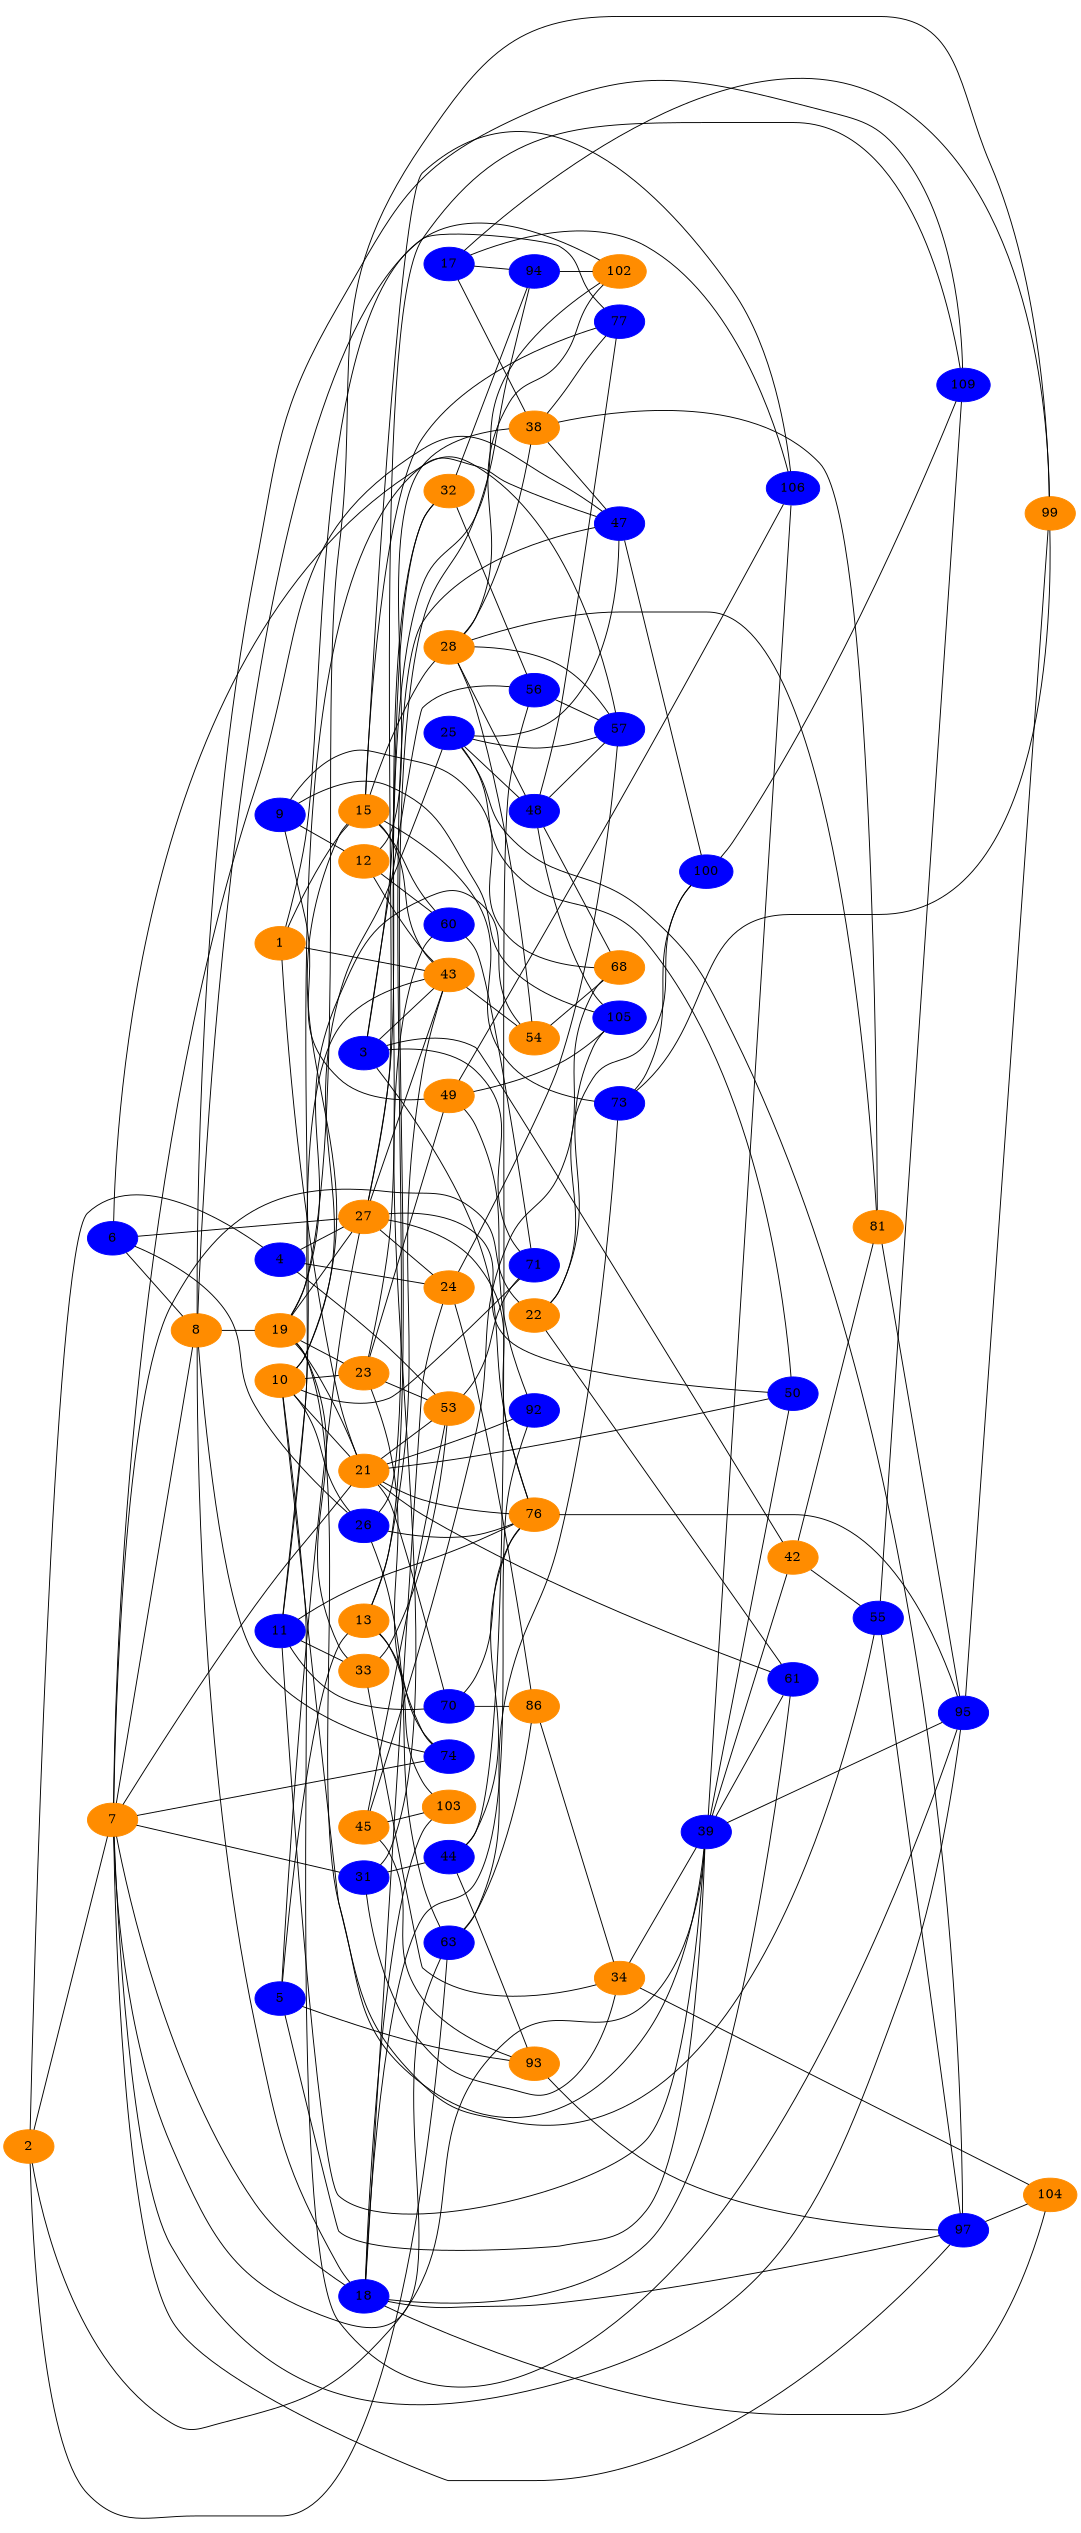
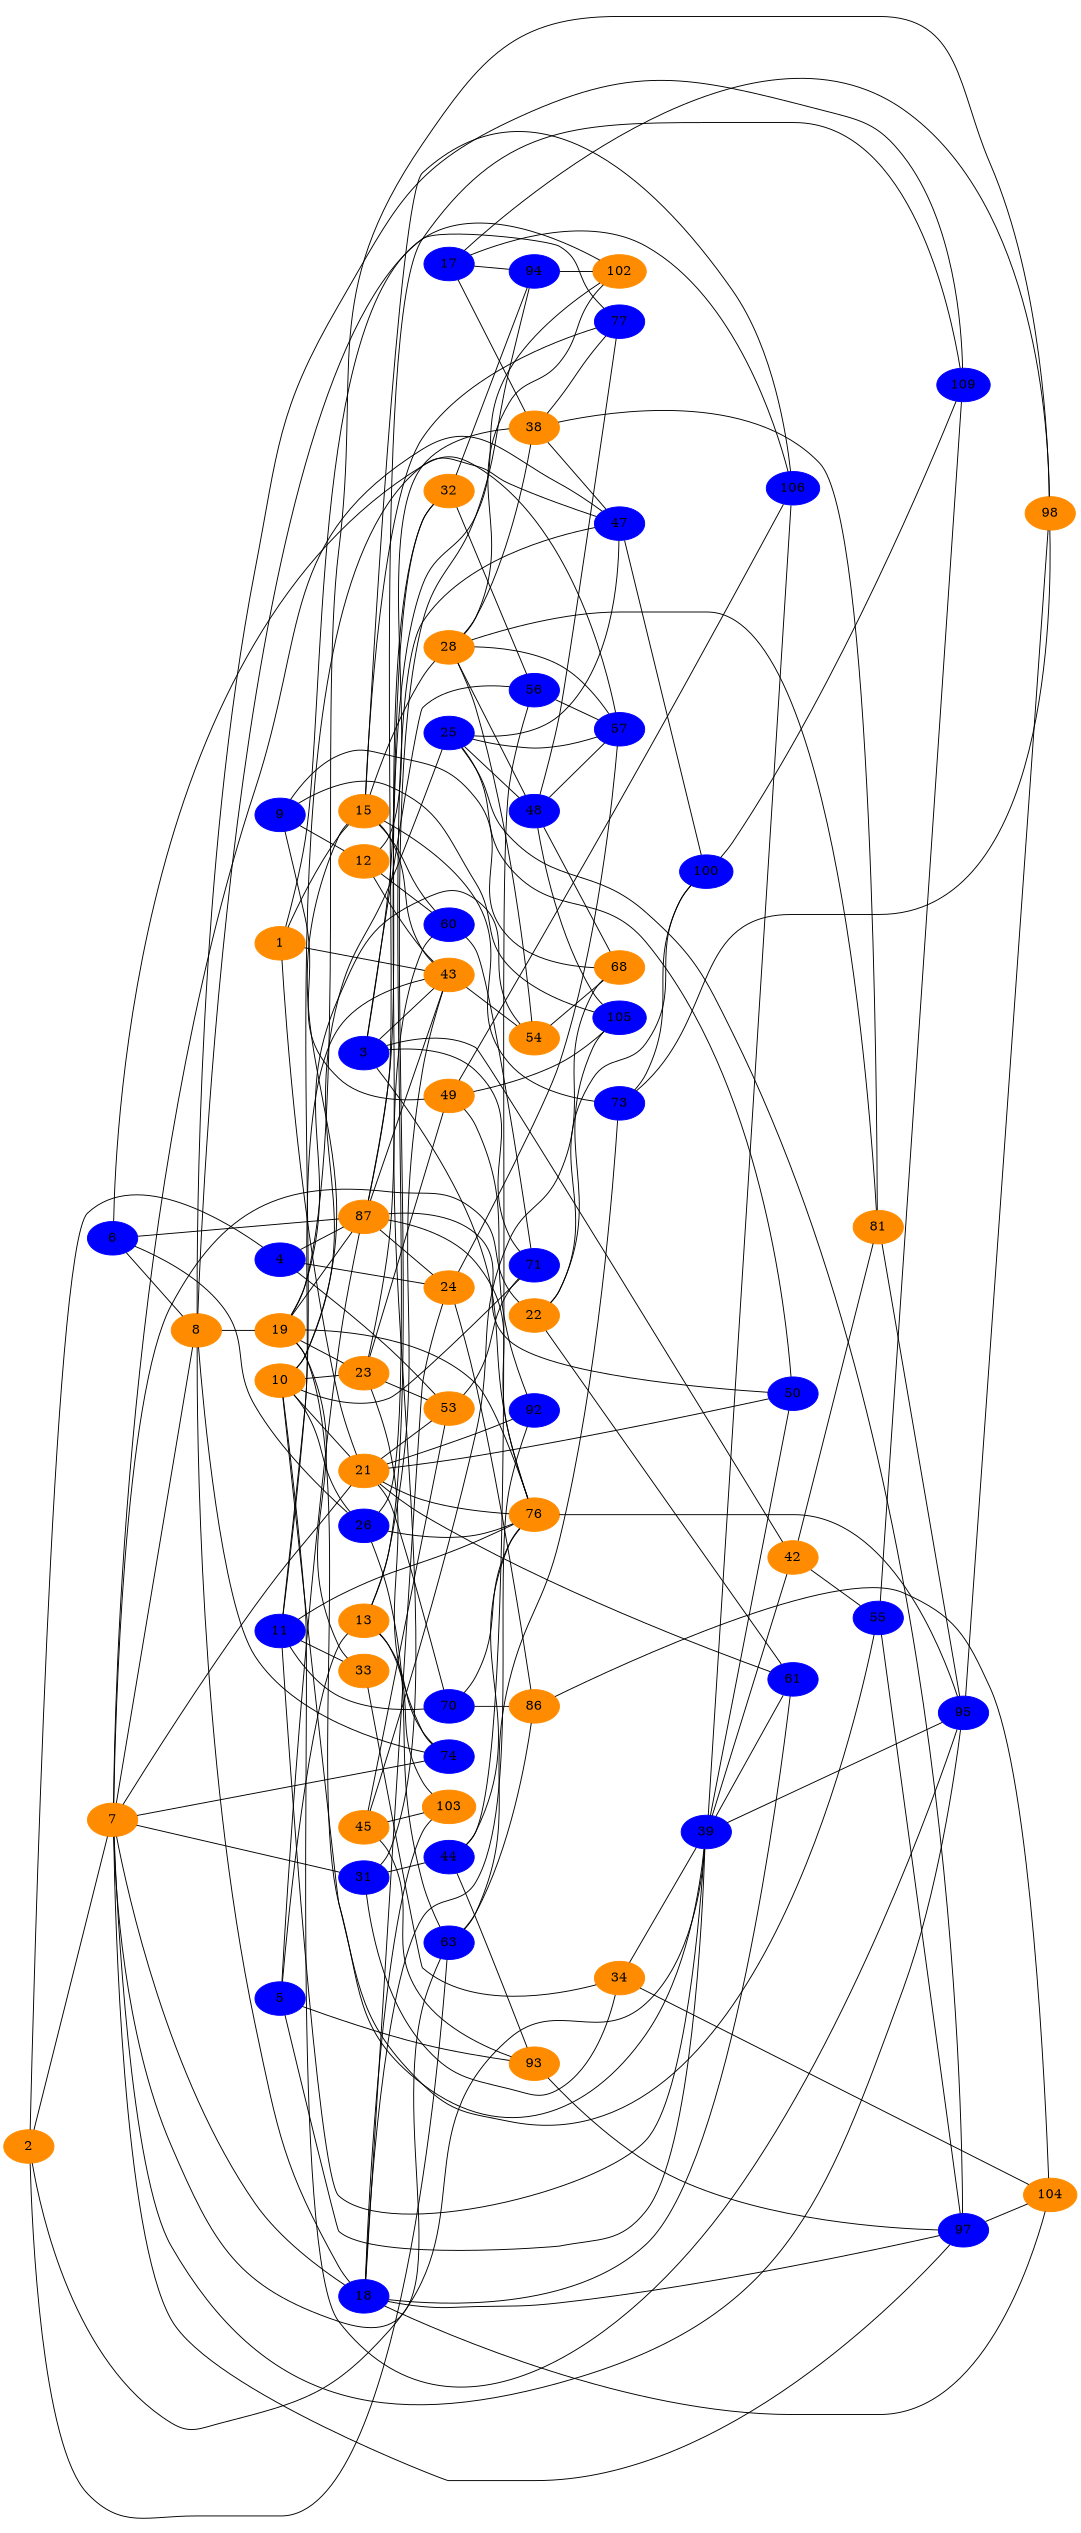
node "99": label "99" -> "98"
node "27": label "27" -> "87"
edge "19" -- "21": now "19" -- "76"
edge "53" -- "33": removed
edge "86" -- "34": now "86" -- "104"
